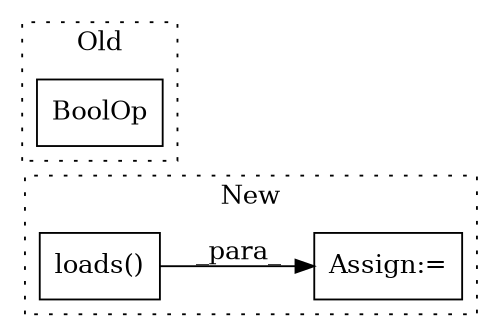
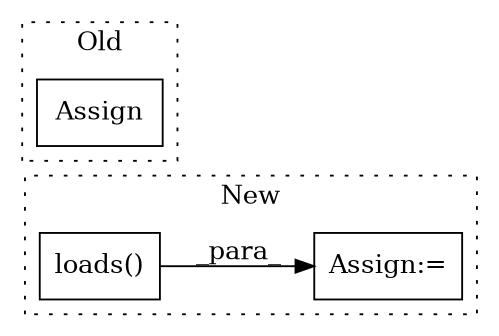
node "BoolOp": label "BoolOp" -> "Assign"
